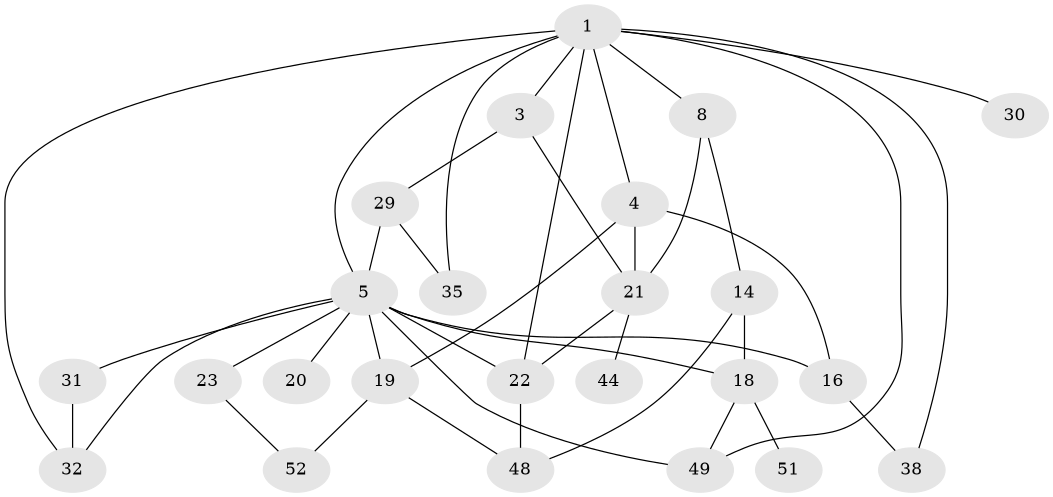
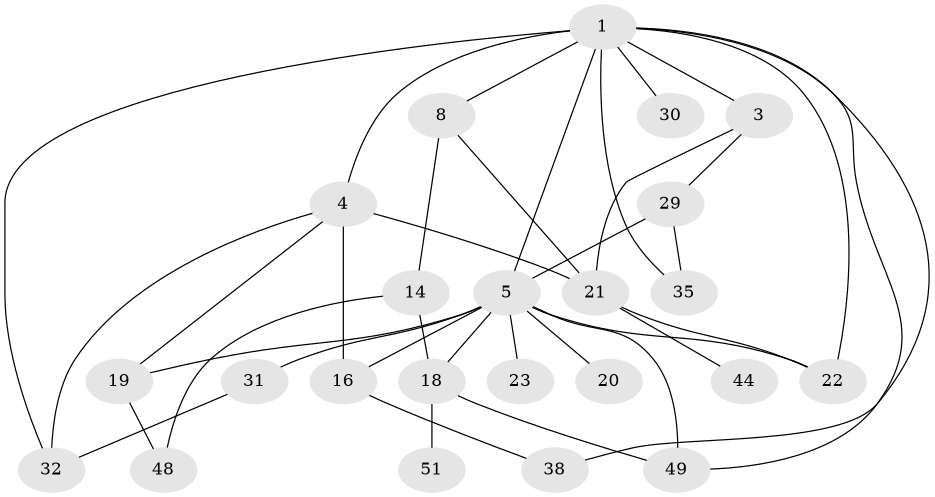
edge "5" -- "32": now "4" -- "32"
edge "22" -- "48": removed
node "52": removed
